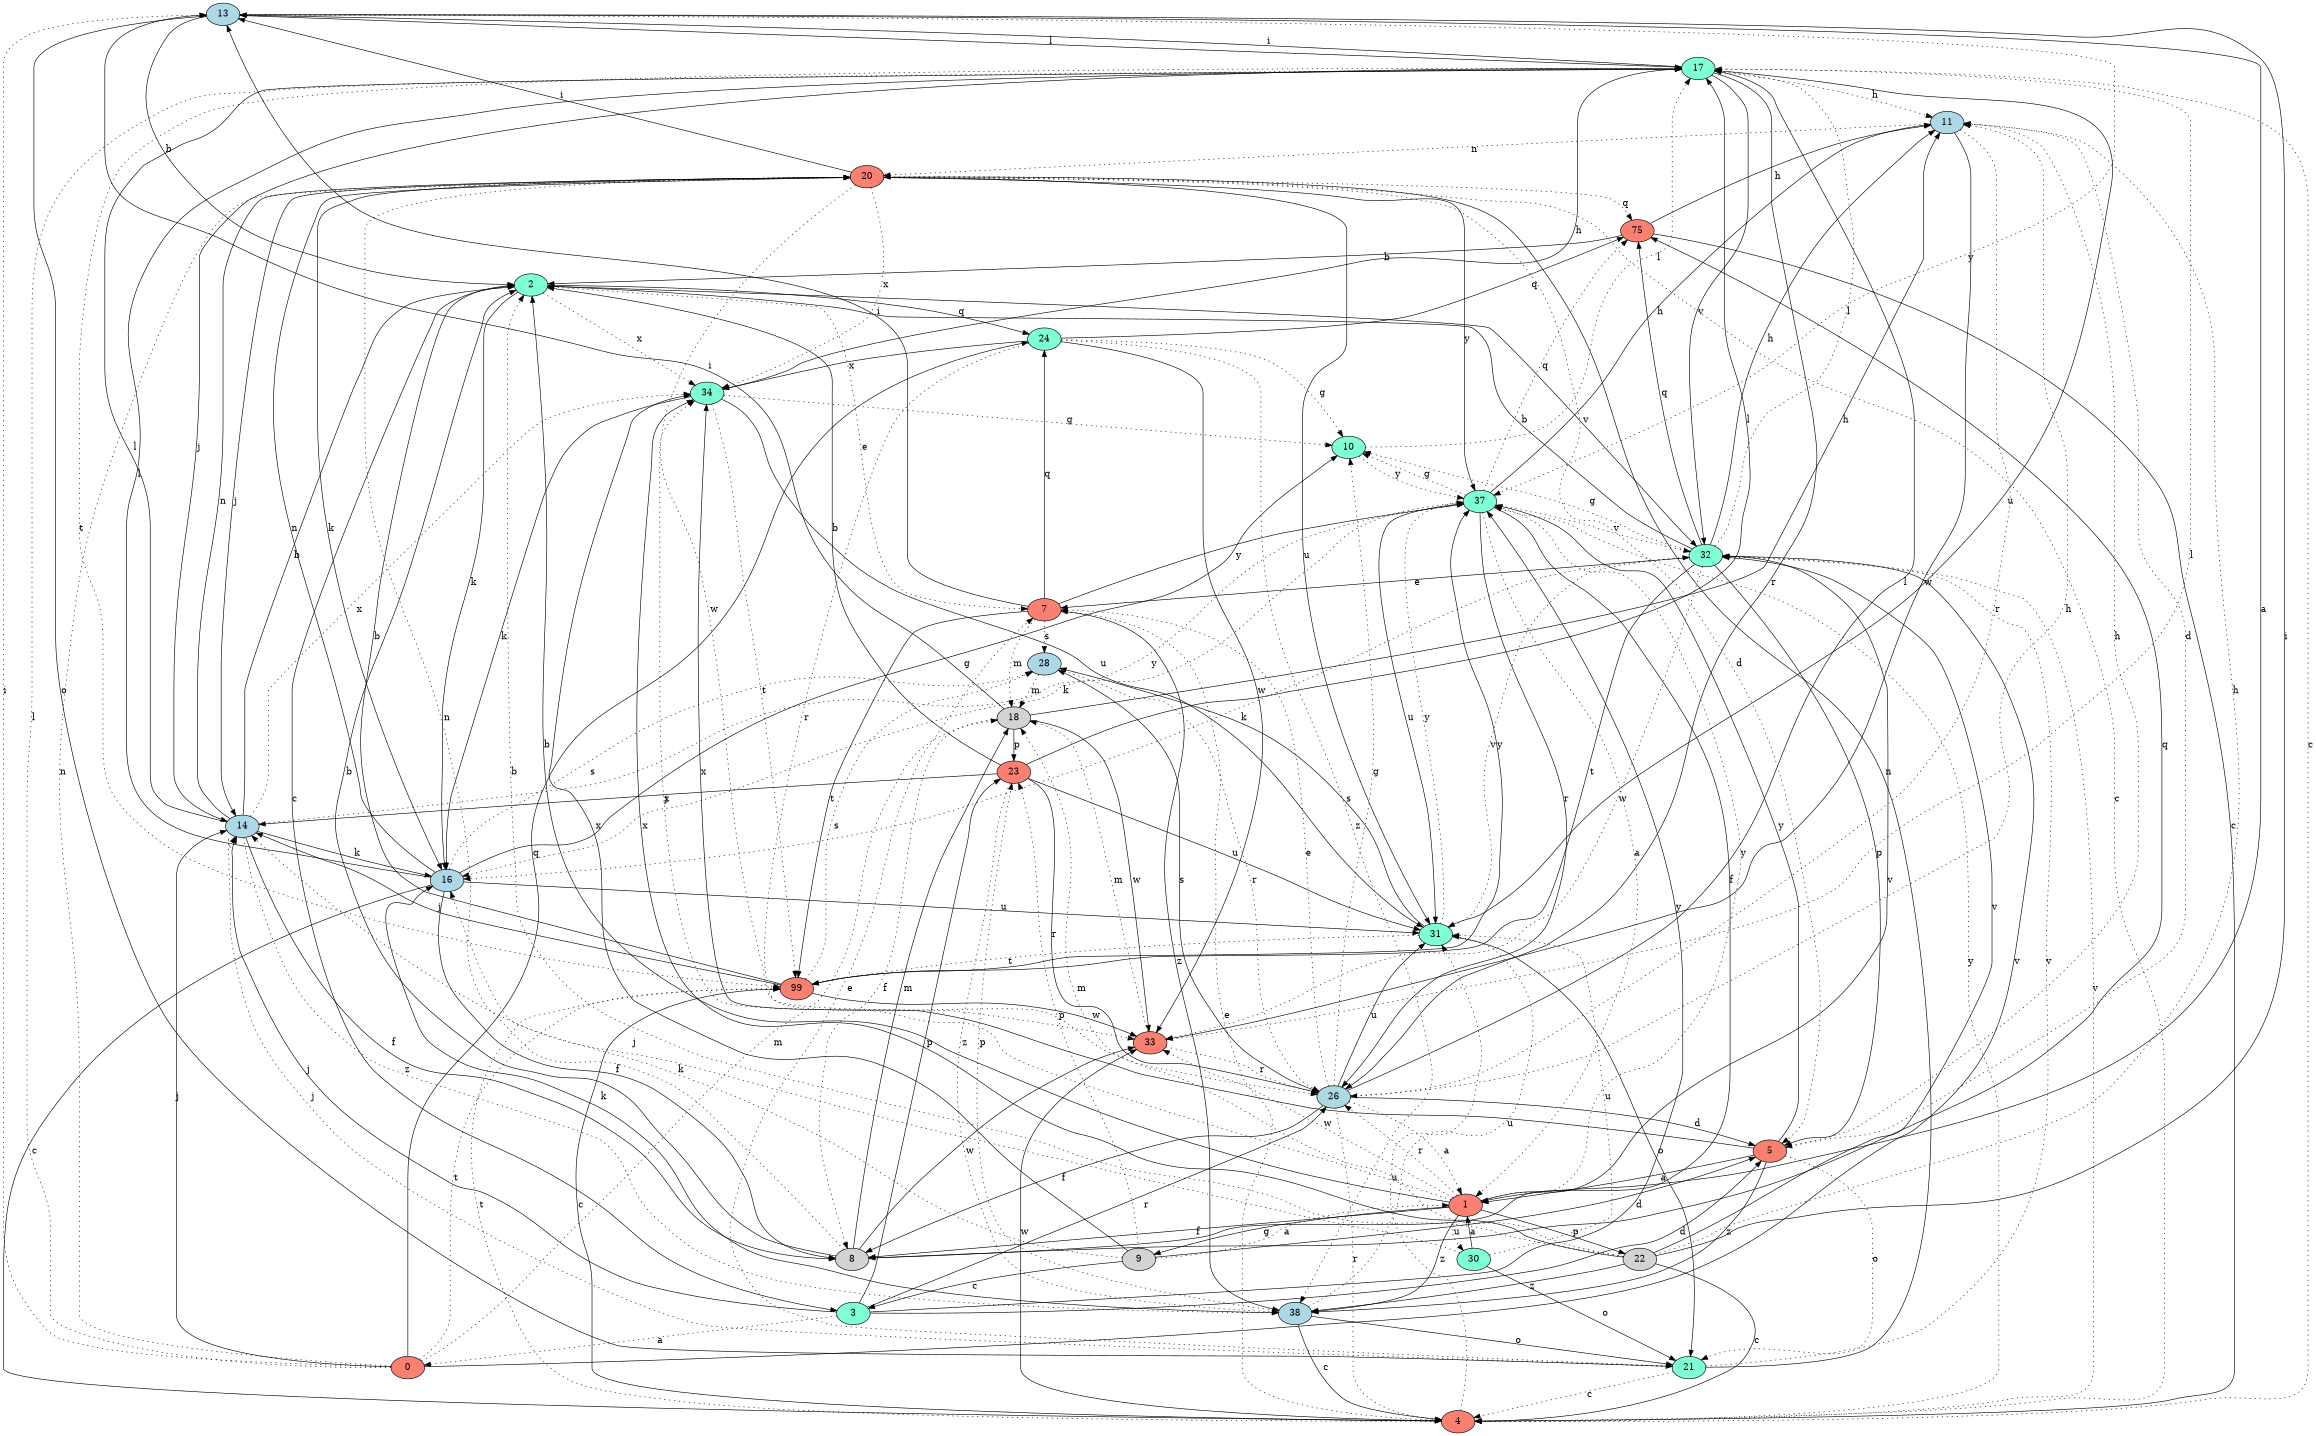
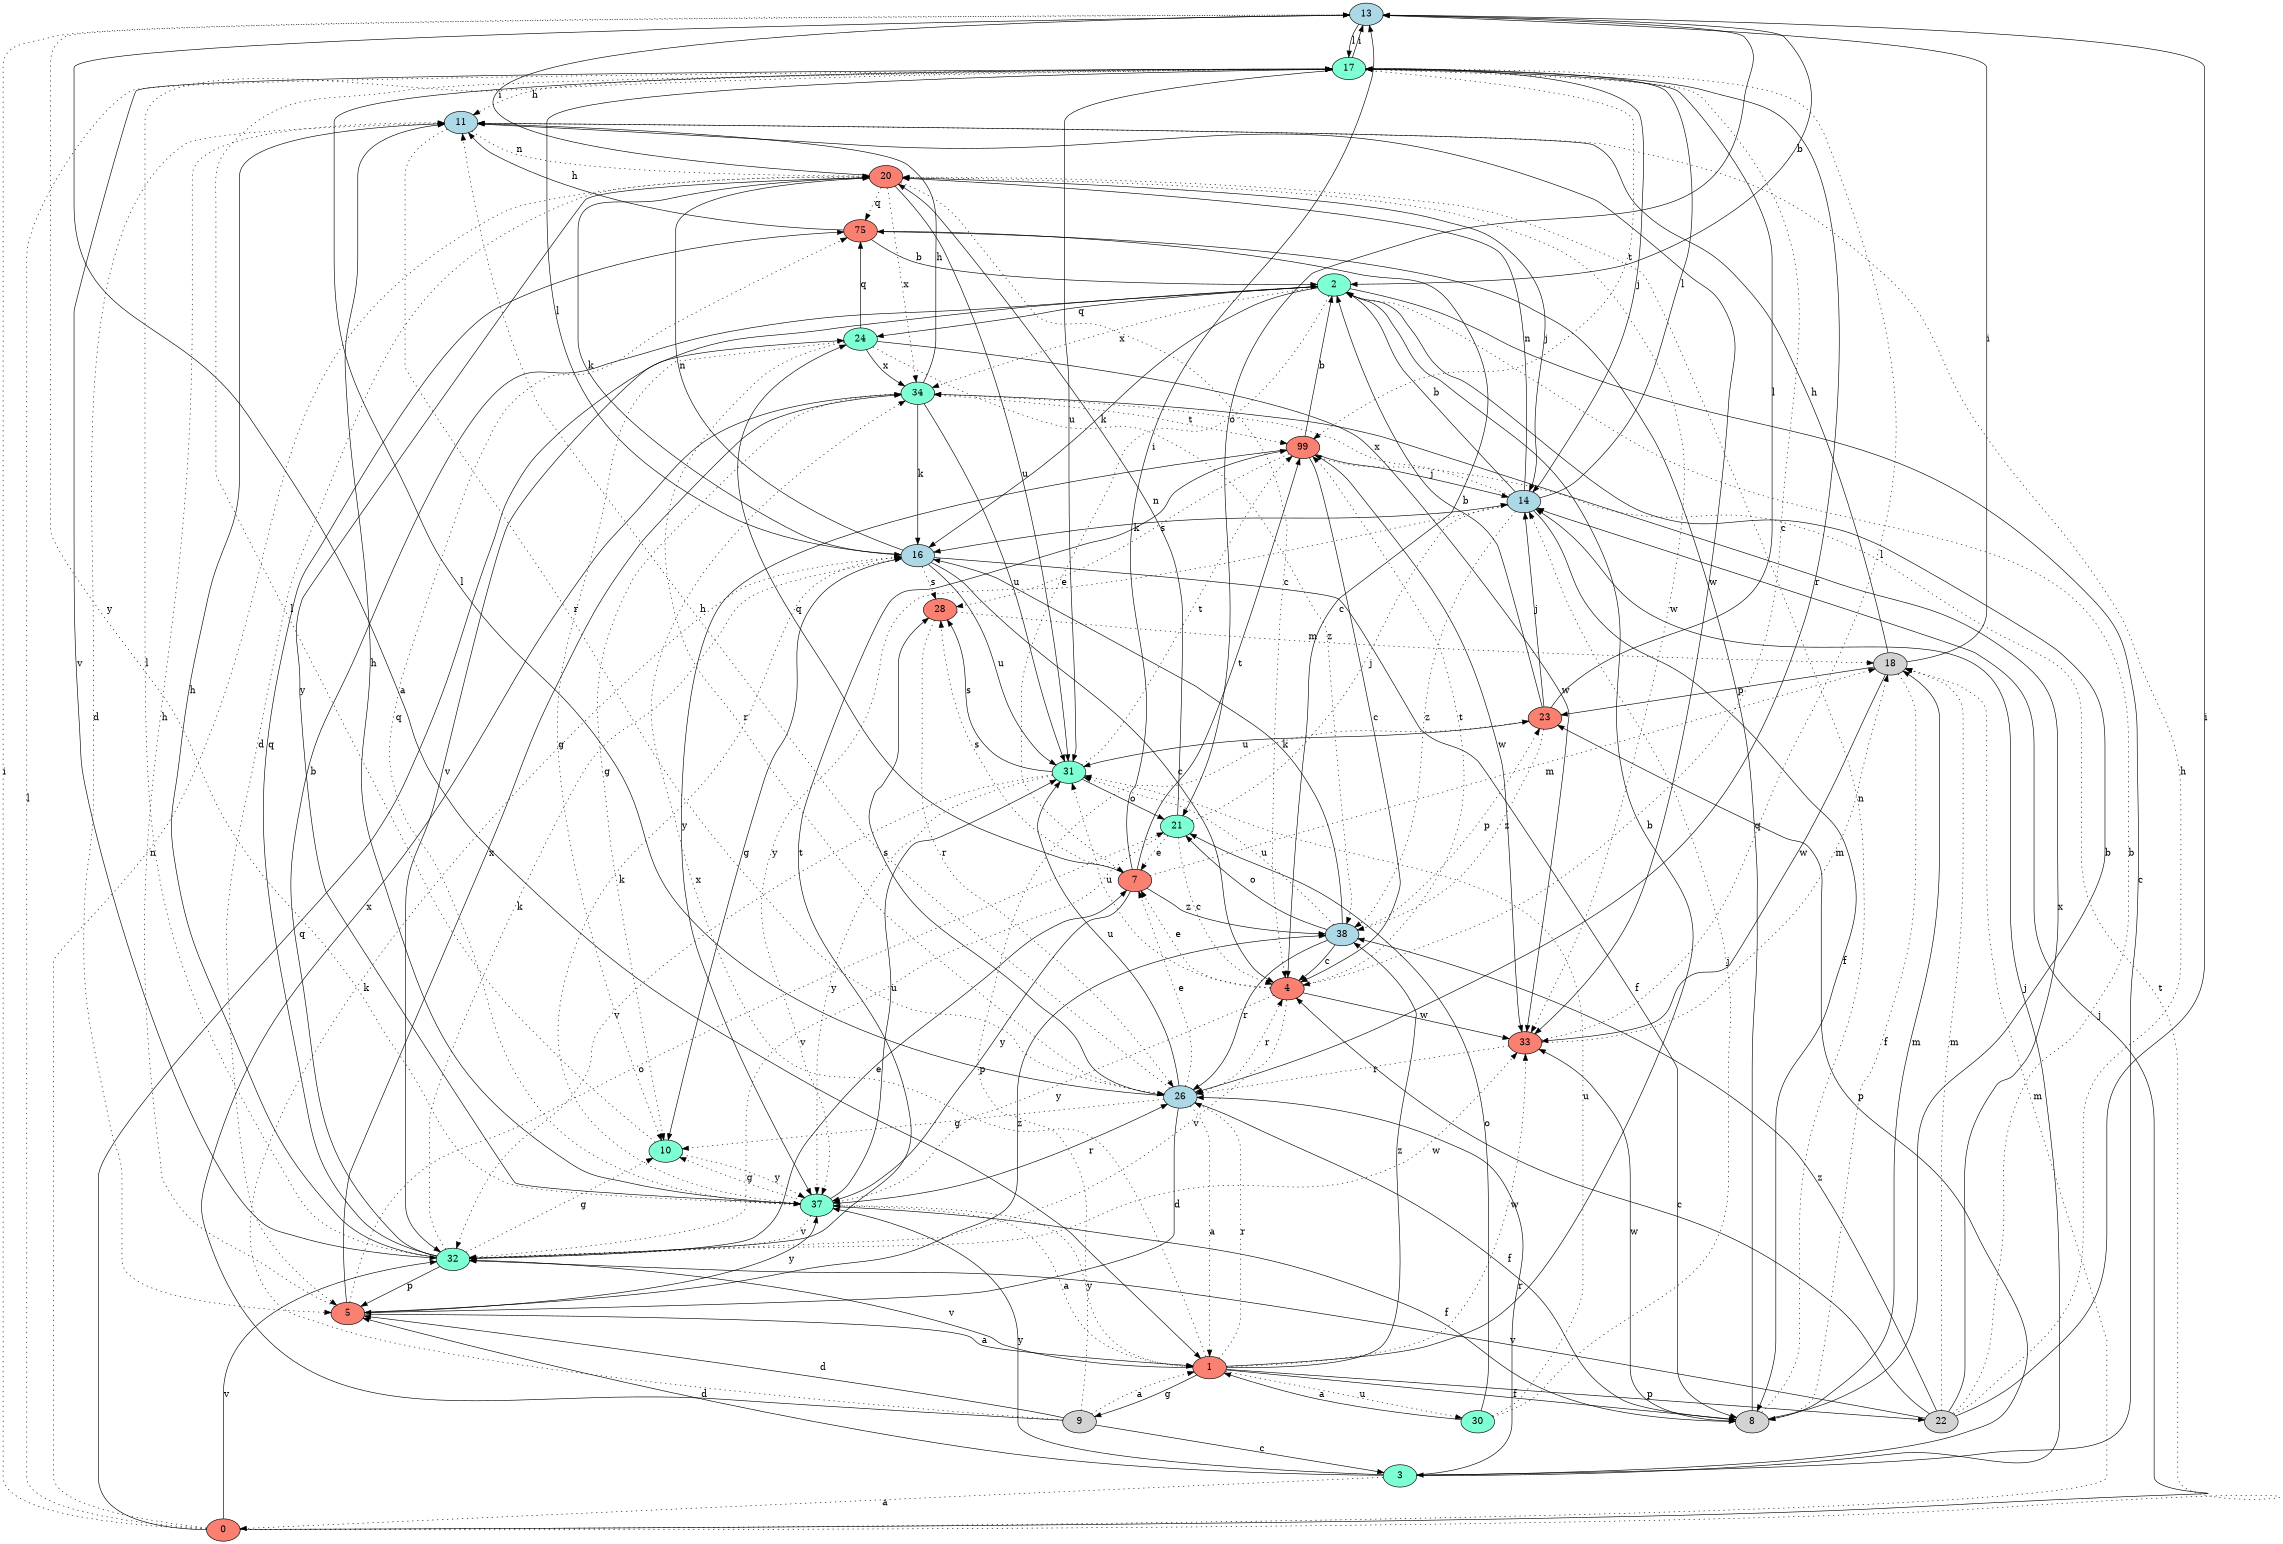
edge "34" -> "17": now "34" -> "11"
node "28": fillcolor lightblue -> salmon
edge "23" -> "26": now "38" -> "26"
